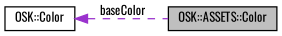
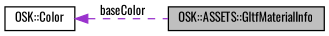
node "OSK::ASSETS::Color": label "OSK::ASSETS::Color" -> "OSK::ASSETS::GltfMaterialInfo"
